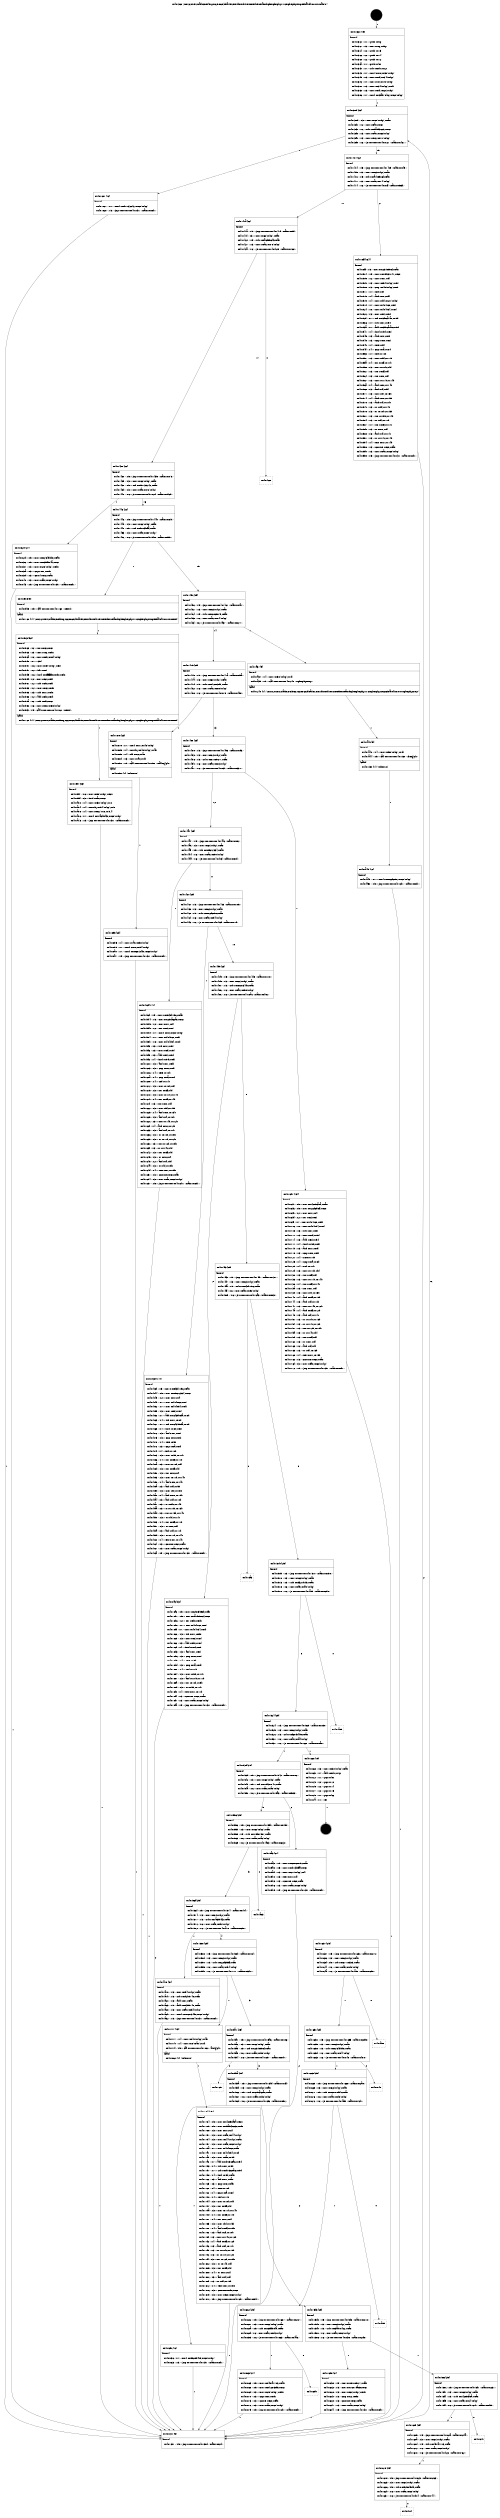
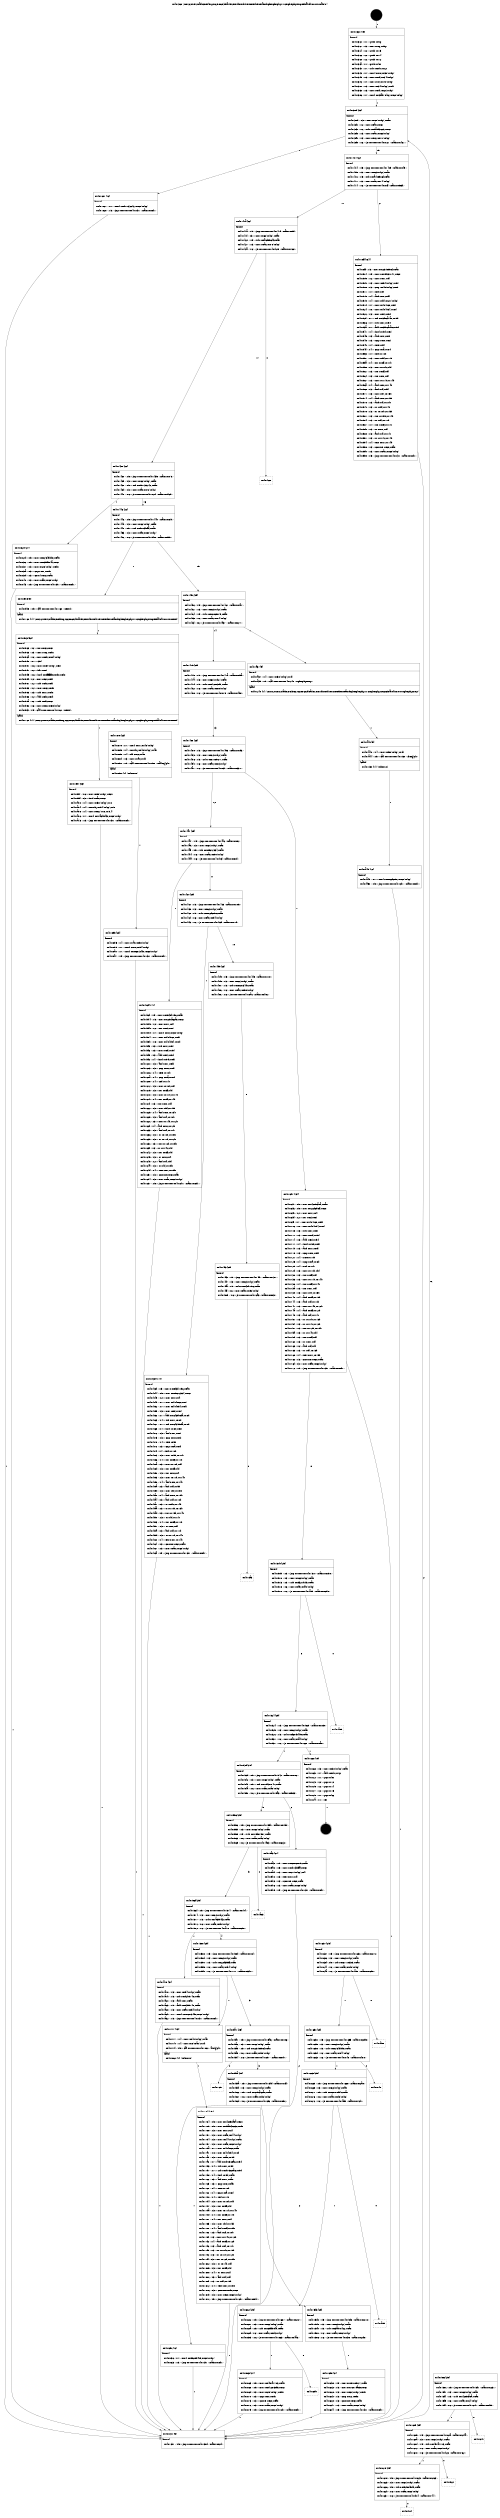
edge "0x401475 [25]" -> "0x40187e [23]": removed, label "1"
edge "0x4014f2 [25]" -> "0x40150b [25]": now "0x4016f1 [134]" -> "0x40150b [25]"
node "0x4018ac [83]": removed
edge "0x4015d3 [25]" -> "0x4015ec [25]": removed, label "1"
node "0x401b22": added
